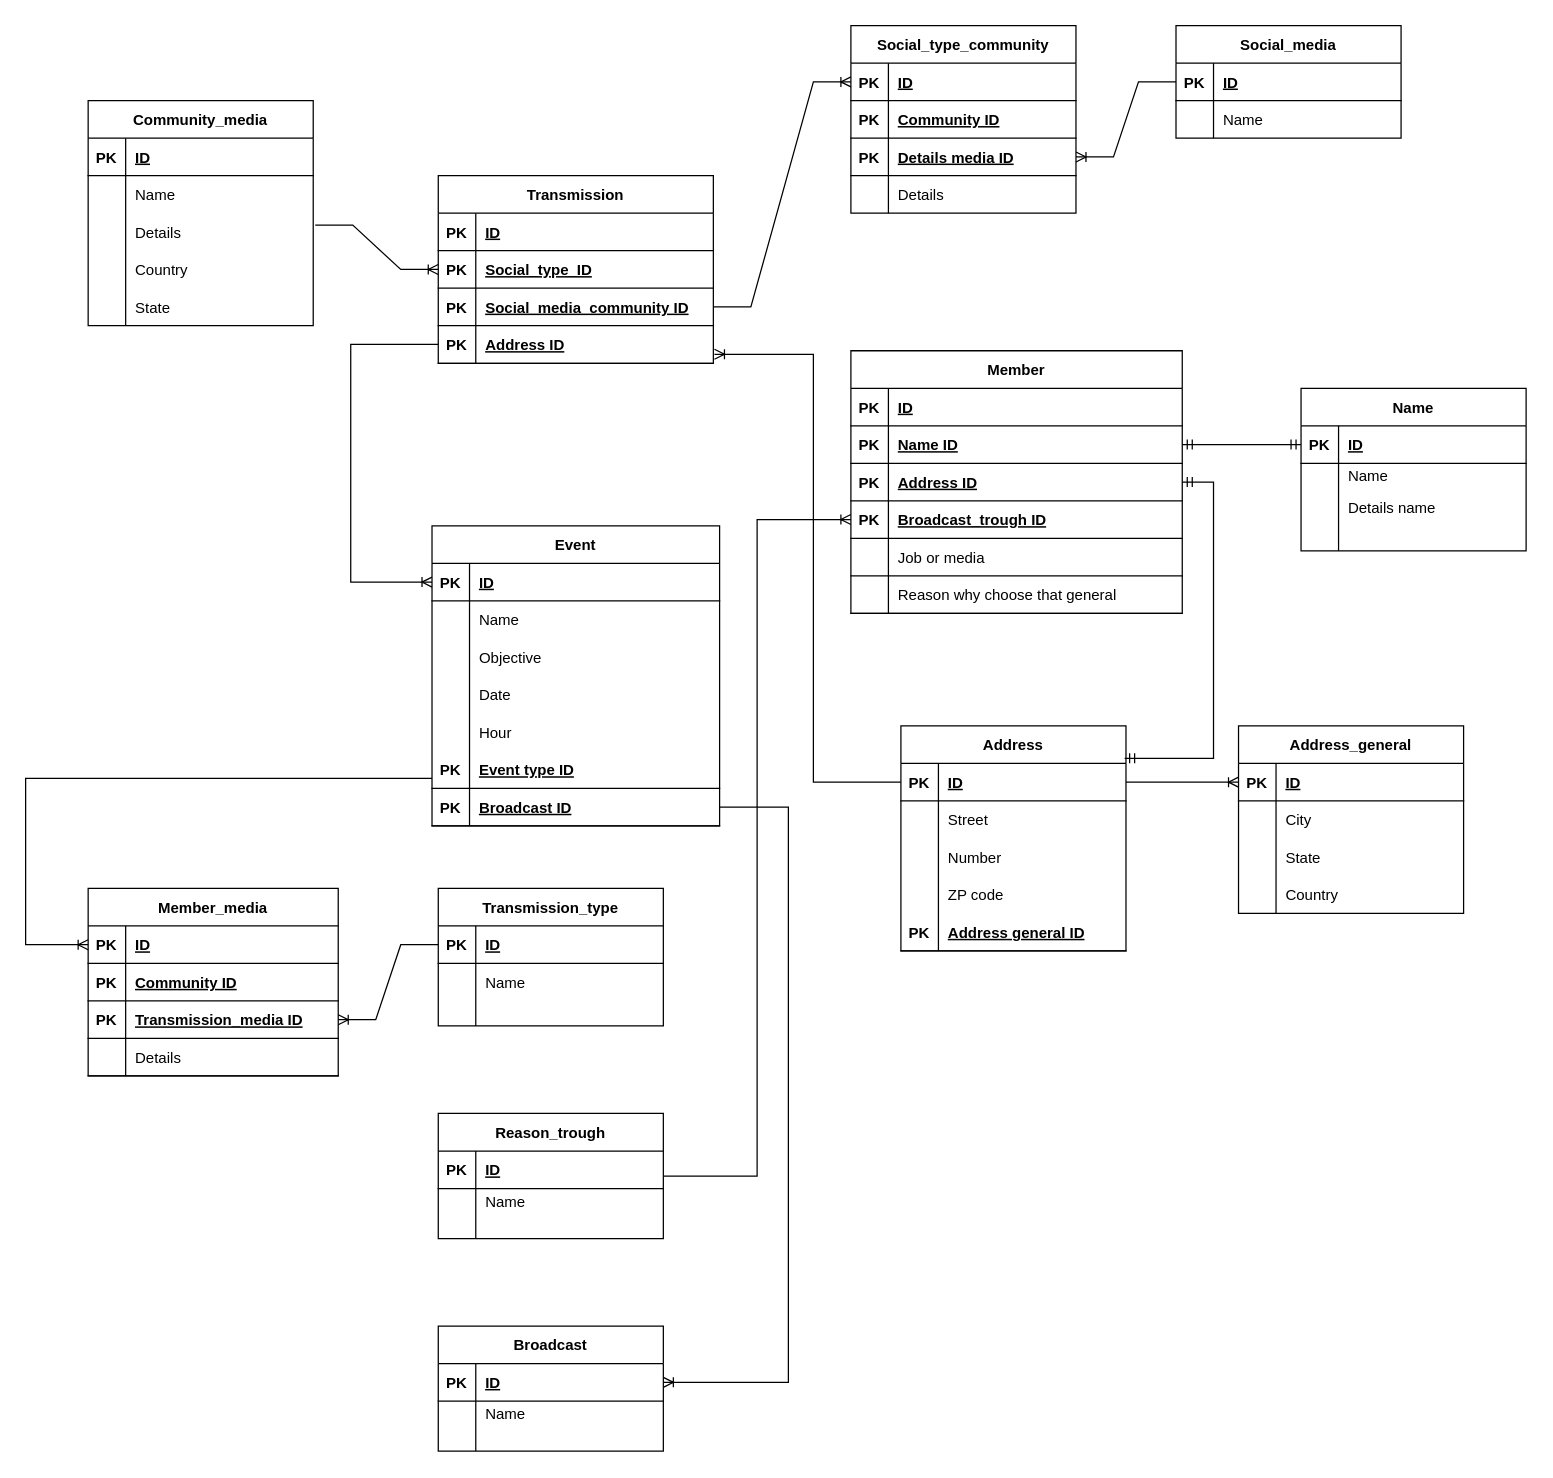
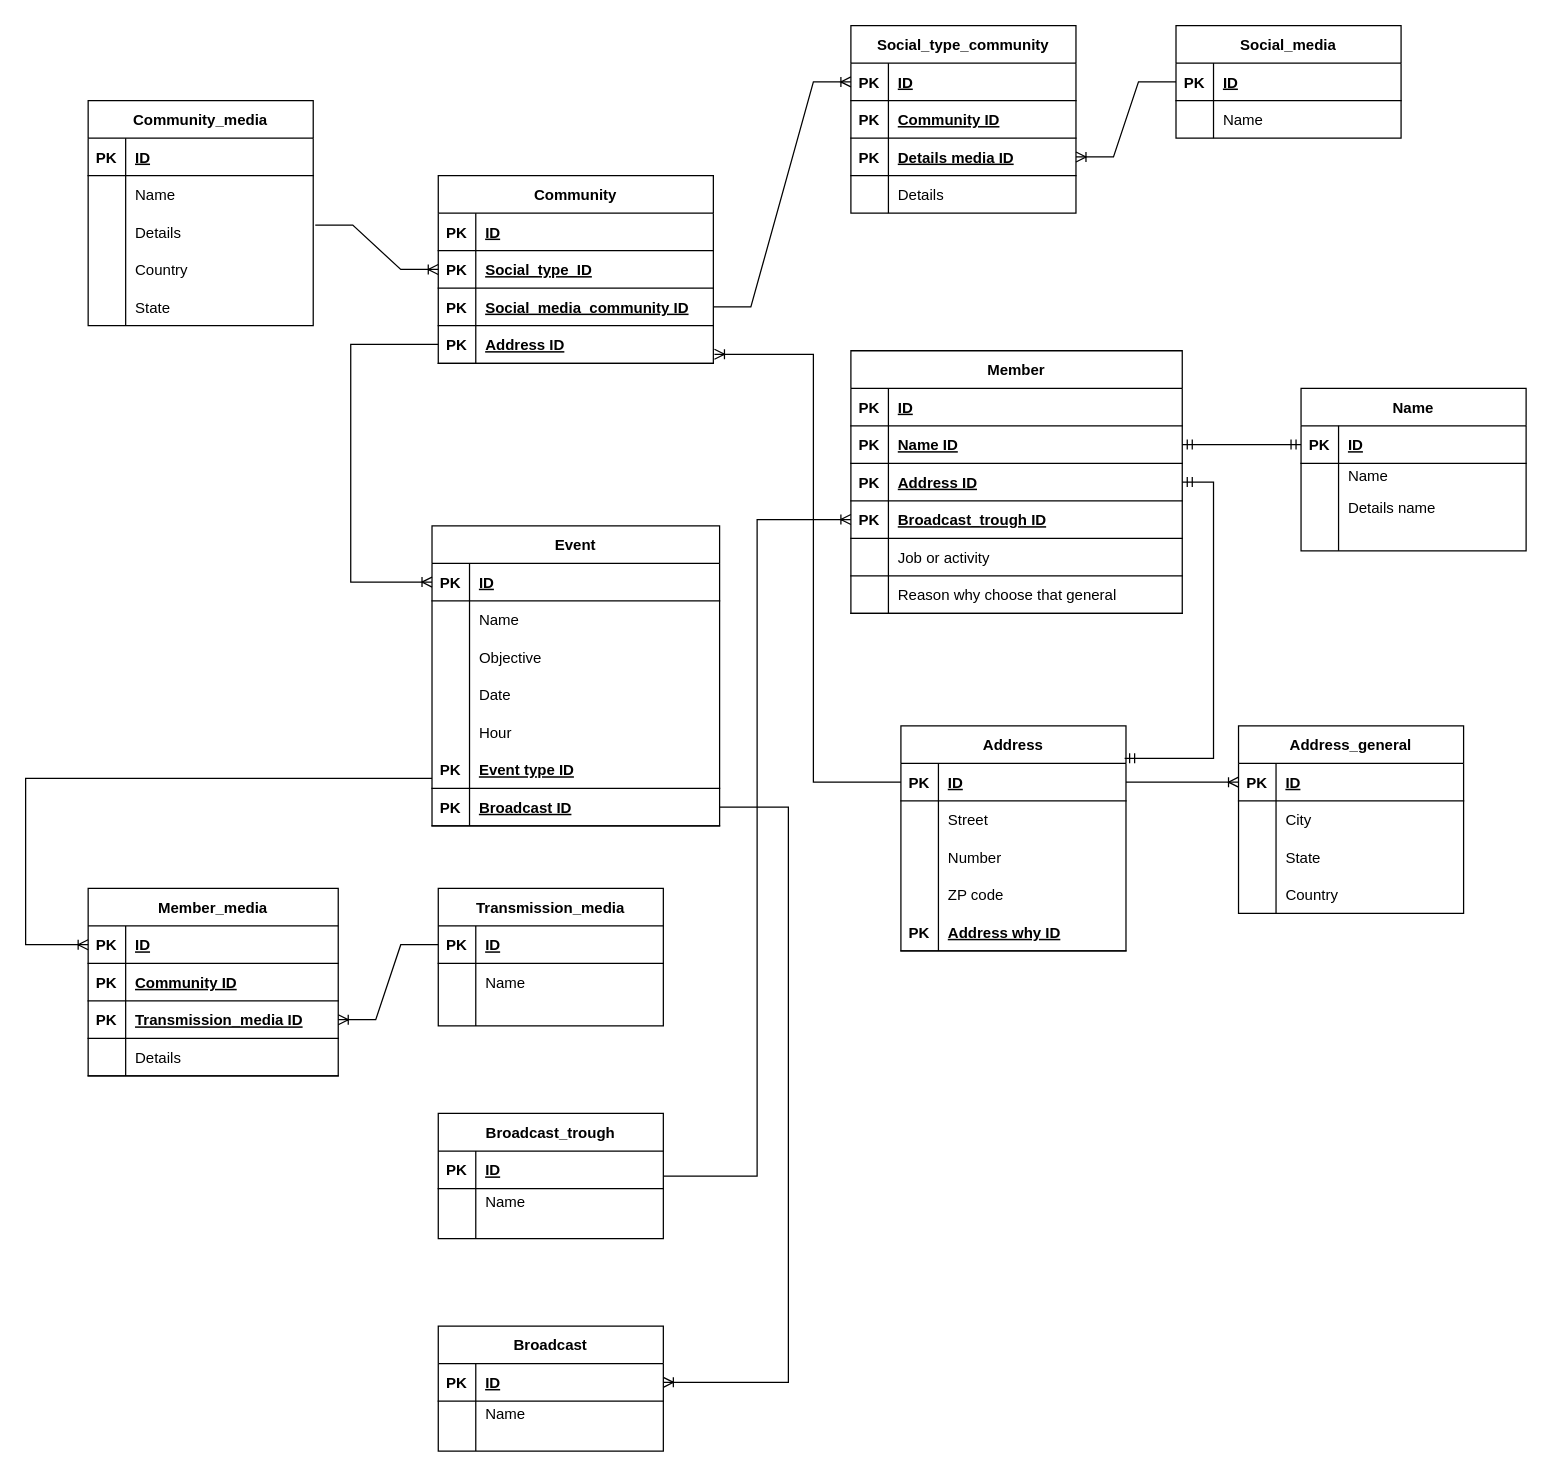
node "Transmission": label "Transmission" -> "Community"
node "Job or media": label "Job or media" -> "Job or activity"
node "Transmission_type": label "Transmission_type" -> "Transmission_media"
node "Address general ID": label "Address general ID" -> "Address why ID"
node "Reason_trough": label "Reason_trough" -> "Broadcast_trough"
